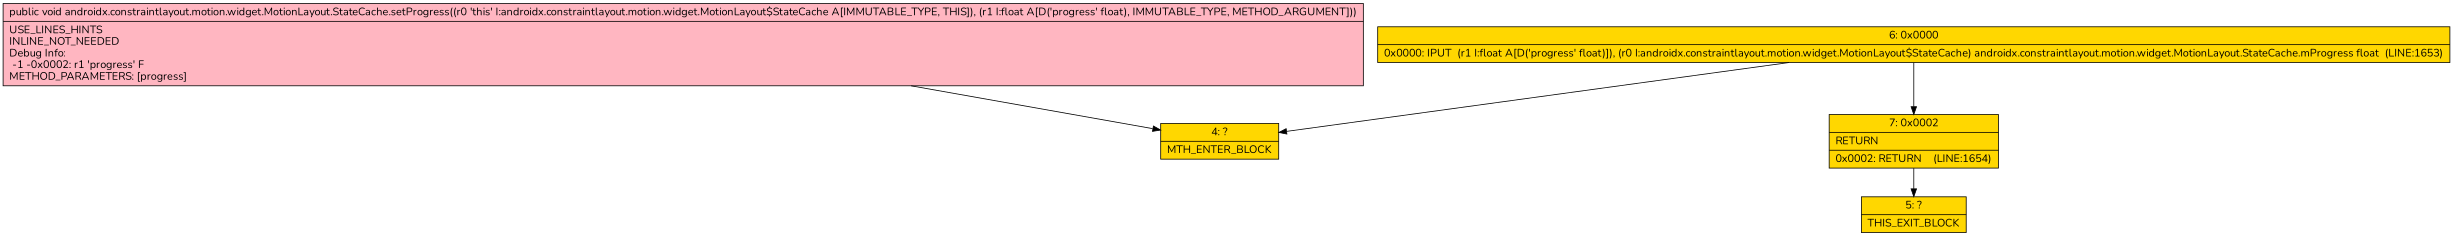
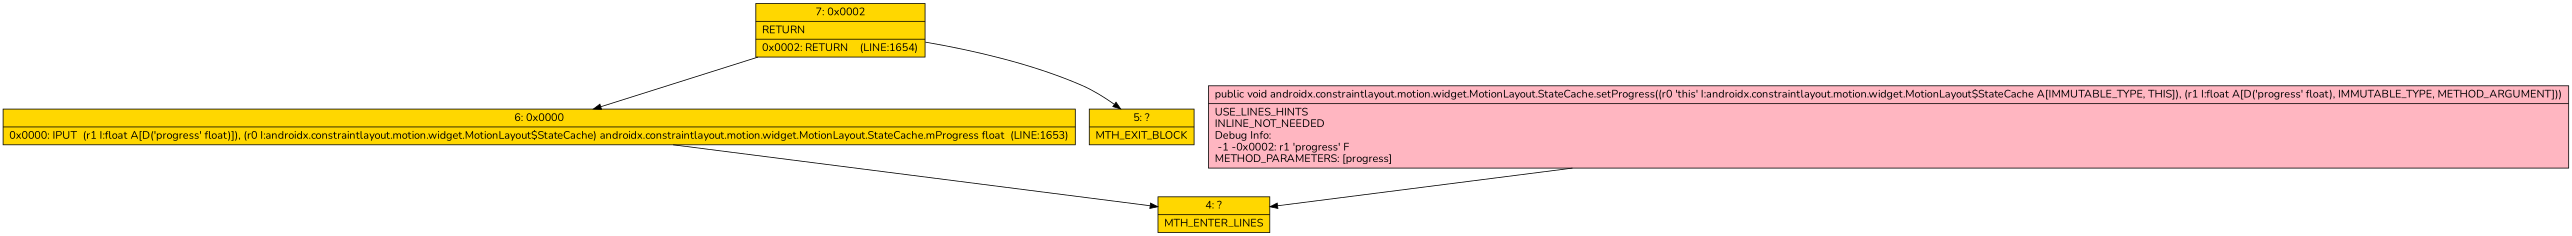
edge "6: 0x0000" -> "7: 0x0002": reversed
node "4: ?": text "MTH_ENTER_BLOCK" -> "MTH_ENTER_LINES"
node "5: ?": text "THIS_EXIT_BLOCK" -> "MTH_EXIT_BLOCK"
